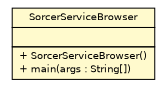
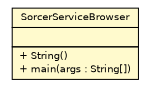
node "SorcerServiceBrowser": text "+ SorcerServiceBrowser()" -> "+ String()"
